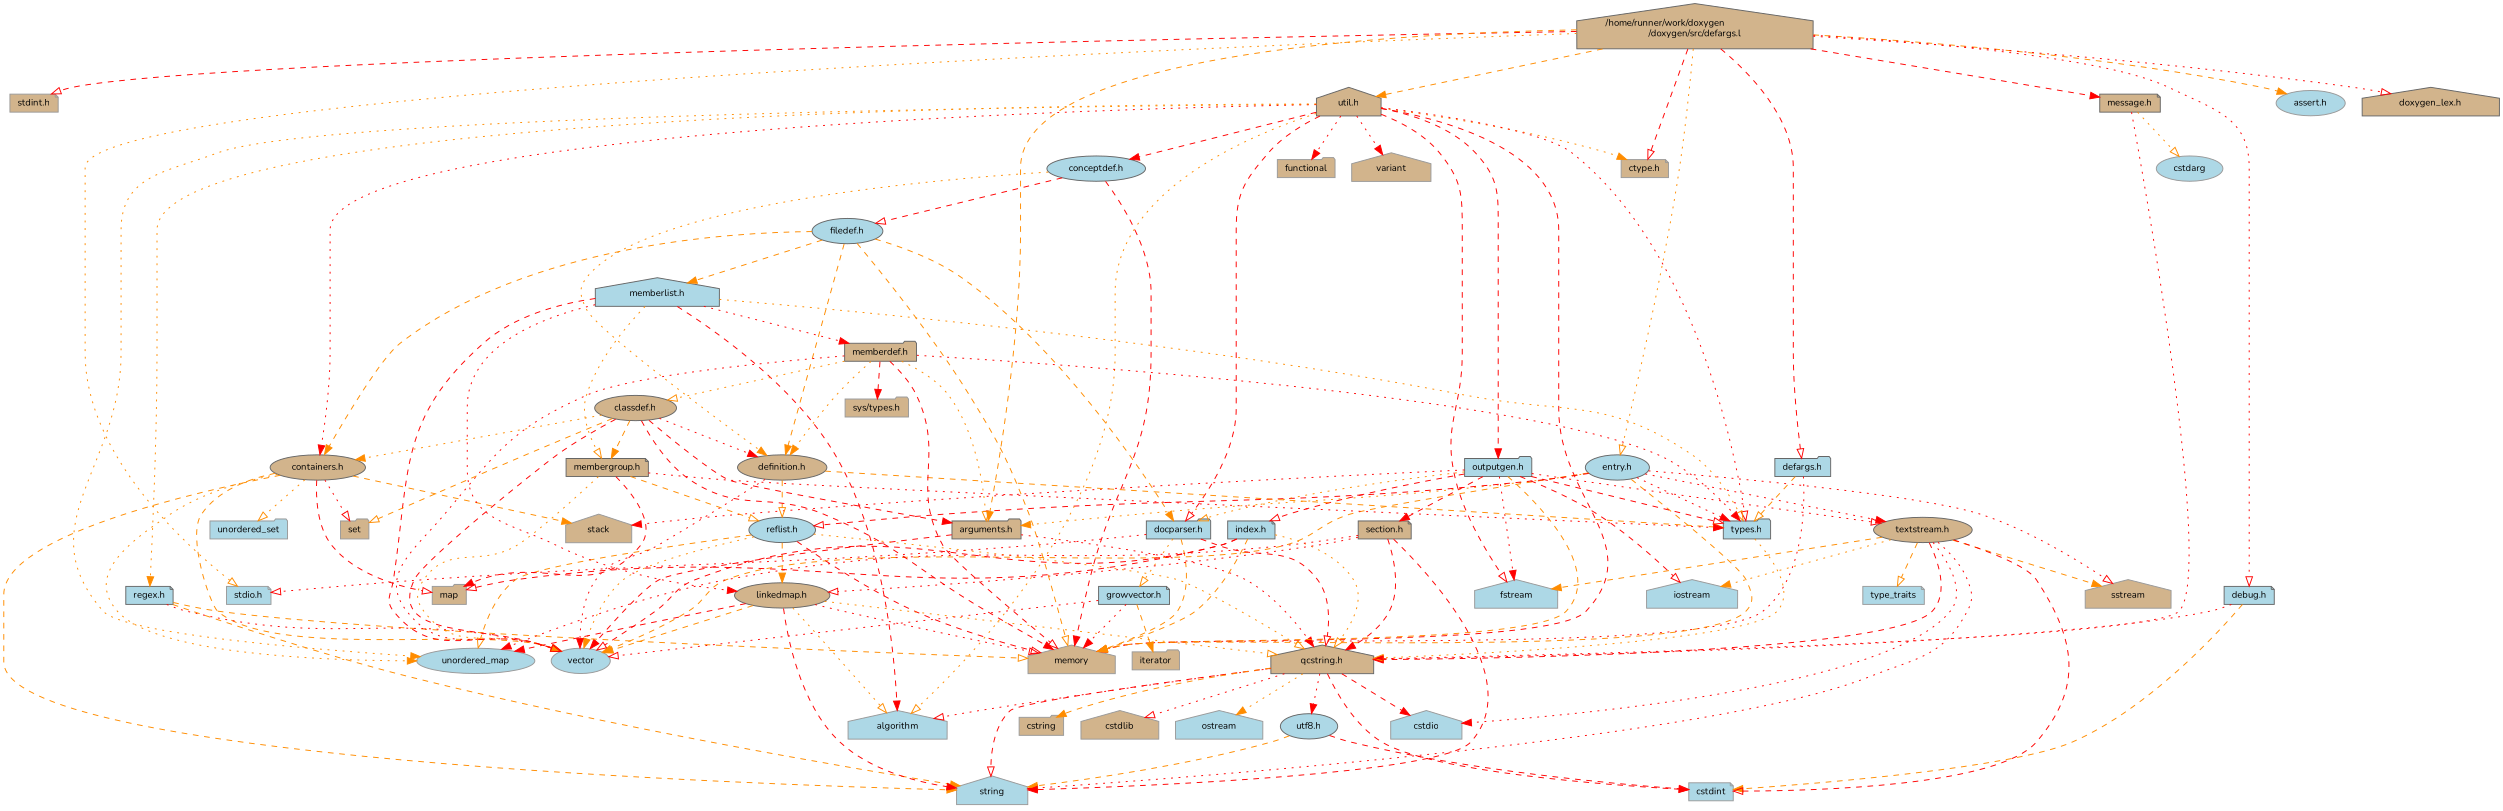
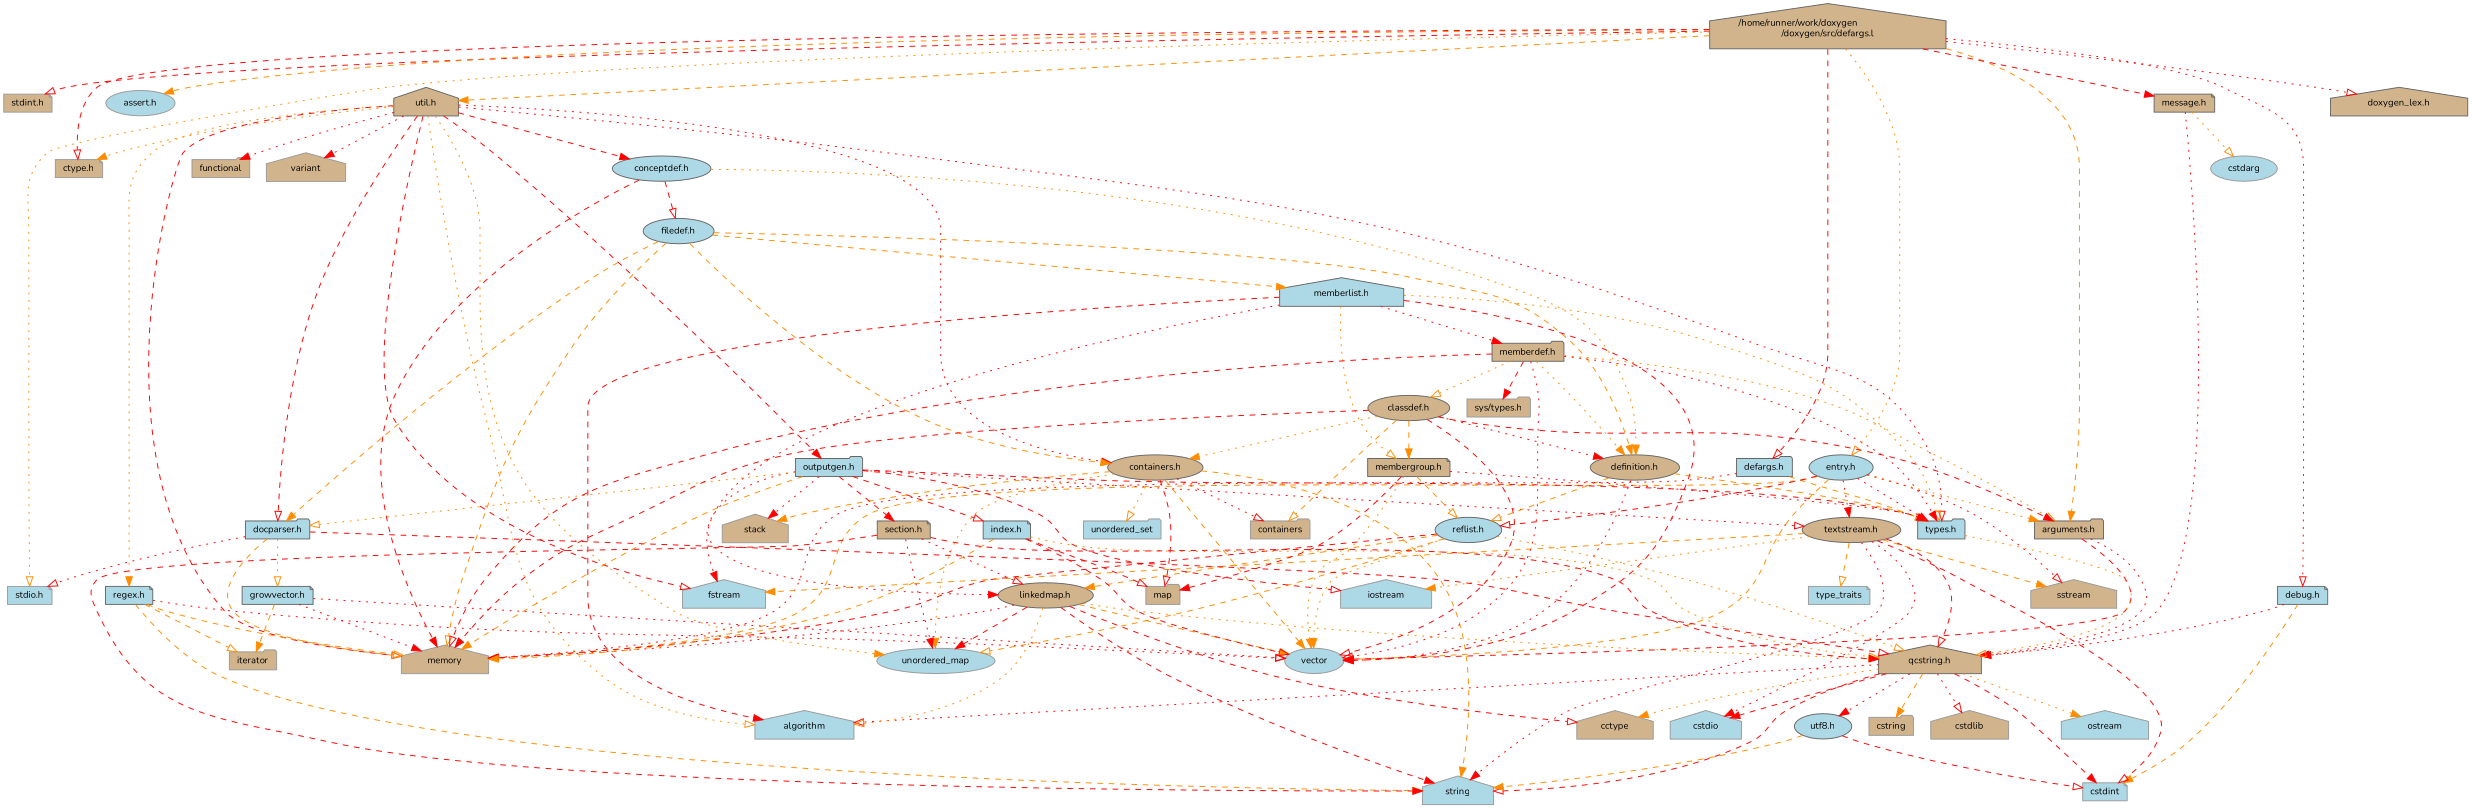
node "set": label "set" -> "containers"
edge "regex.h" -> "iterator": added
node "cctype": added
